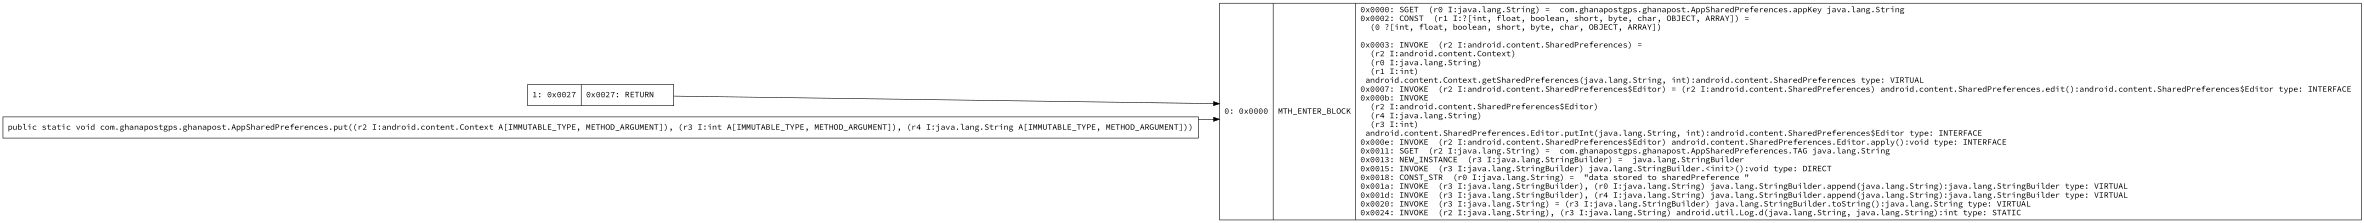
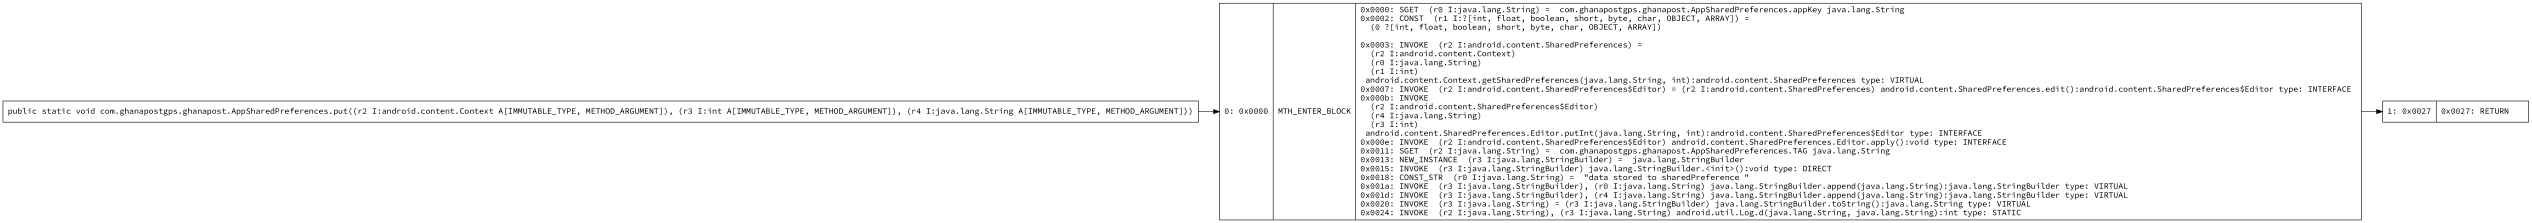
edge "1: 0x0027" -> "0: 0x0000": reversed
